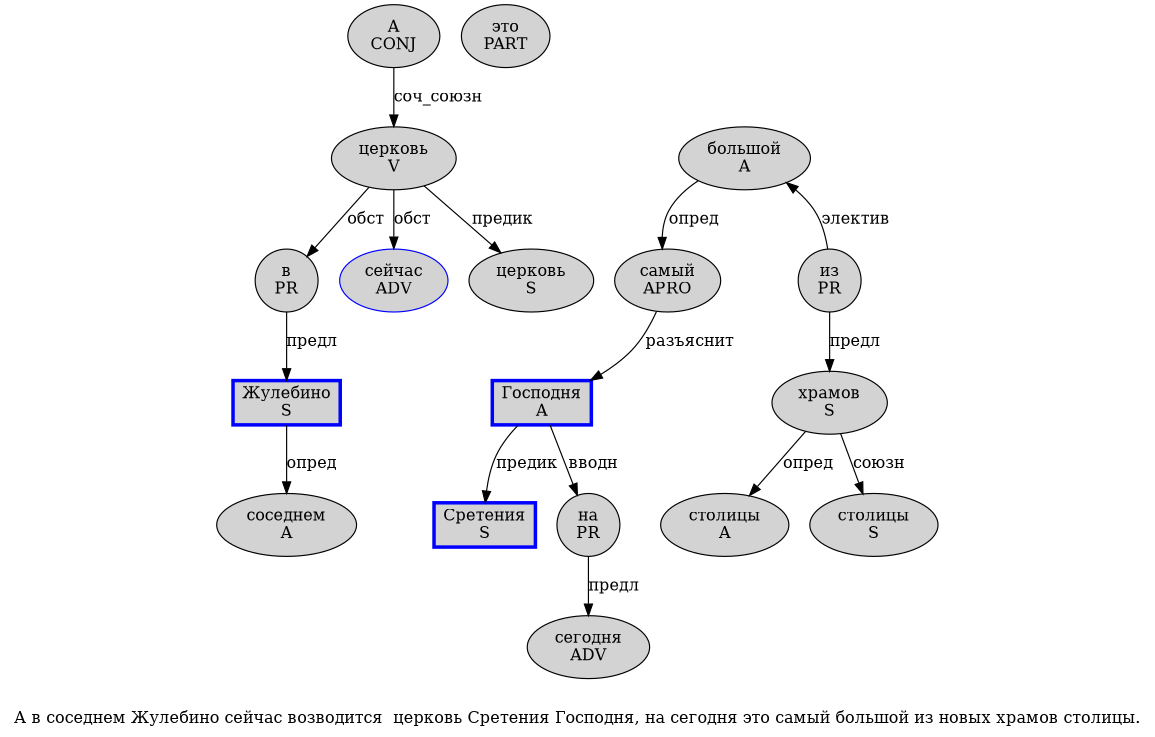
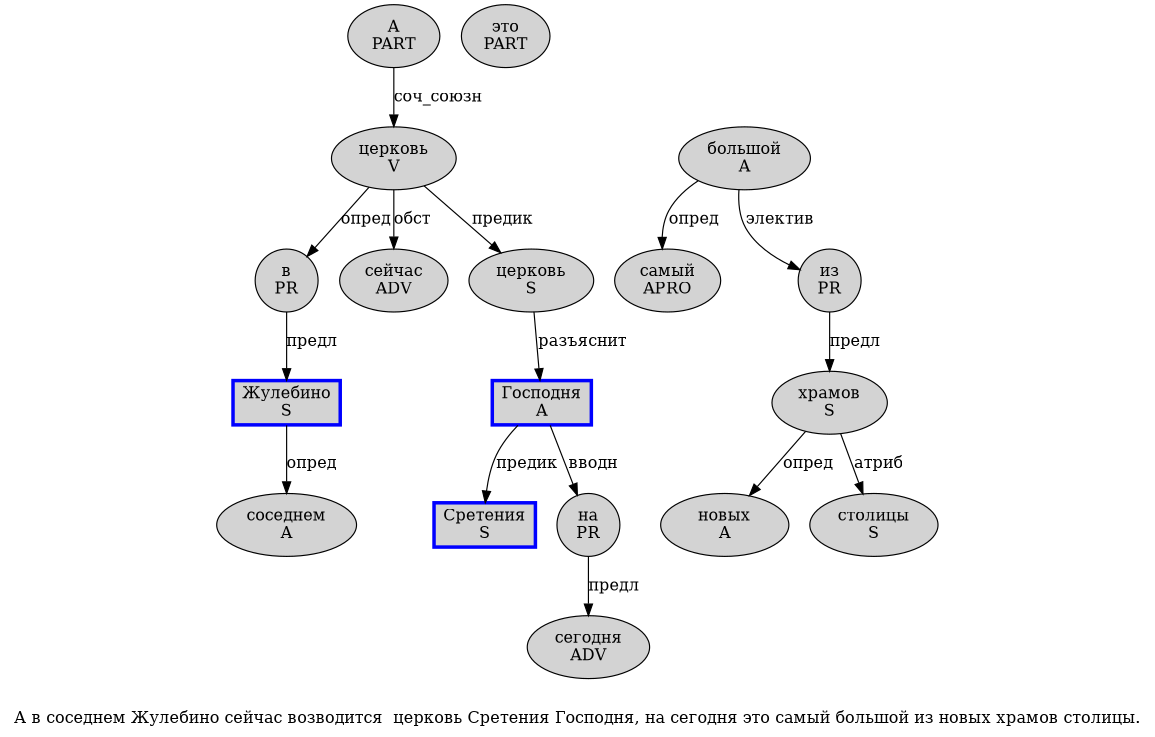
node "А CONJ": label "А CONJ" -> "А PART"
edge "из PR" -> "большой A": reversed
edge "церковь V" -> "в PR": label "обст" -> "опред"
node "сейчас ADV": color blue -> black
edge "самый APRO" -> "Господня A": now "церковь S" -> "Господня A"
edge "храмов S" -> "столицы S": label "союзн" -> "атриб"
node "столицы A": label "столицы A" -> "новых A"
